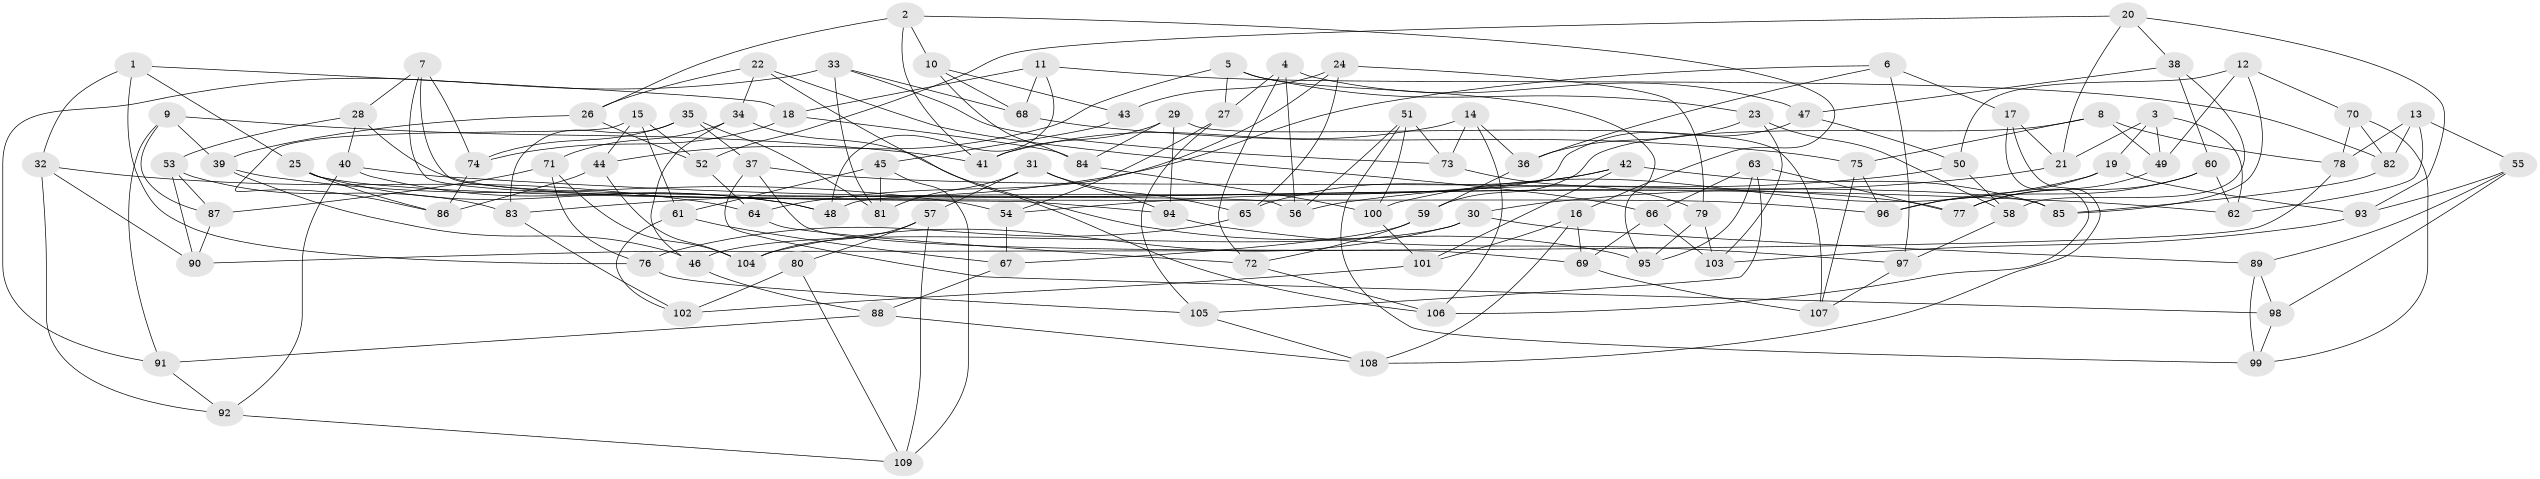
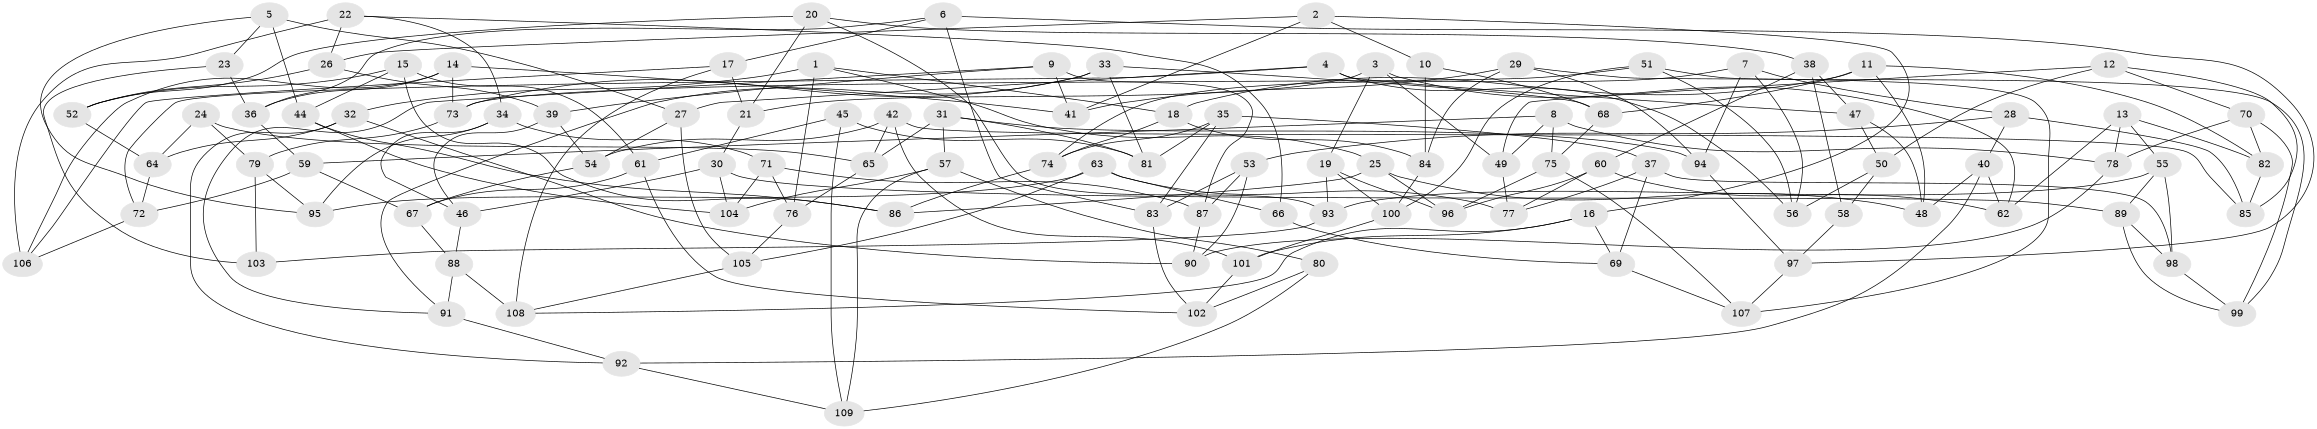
node "43": removed
edge "23" -- "58": removed
edge "66" -- "103": removed
